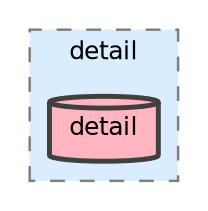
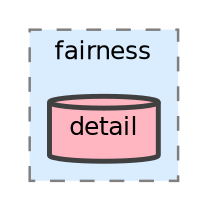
cluster "detail": label "detail" -> "fairness"
